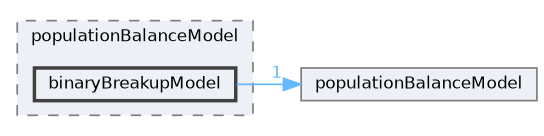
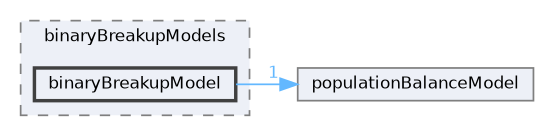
cluster "populationBalanceModel": label "populationBalanceModel" -> "binaryBreakupModels"
